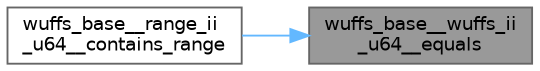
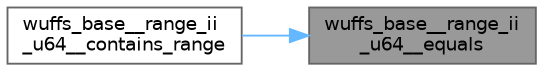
node "wuffs_base__wuffs_ii _u64__equals": label "wuffs_base__wuffs_ii _u64__equals" -> "wuffs_base__range_ii _u64__equals"
